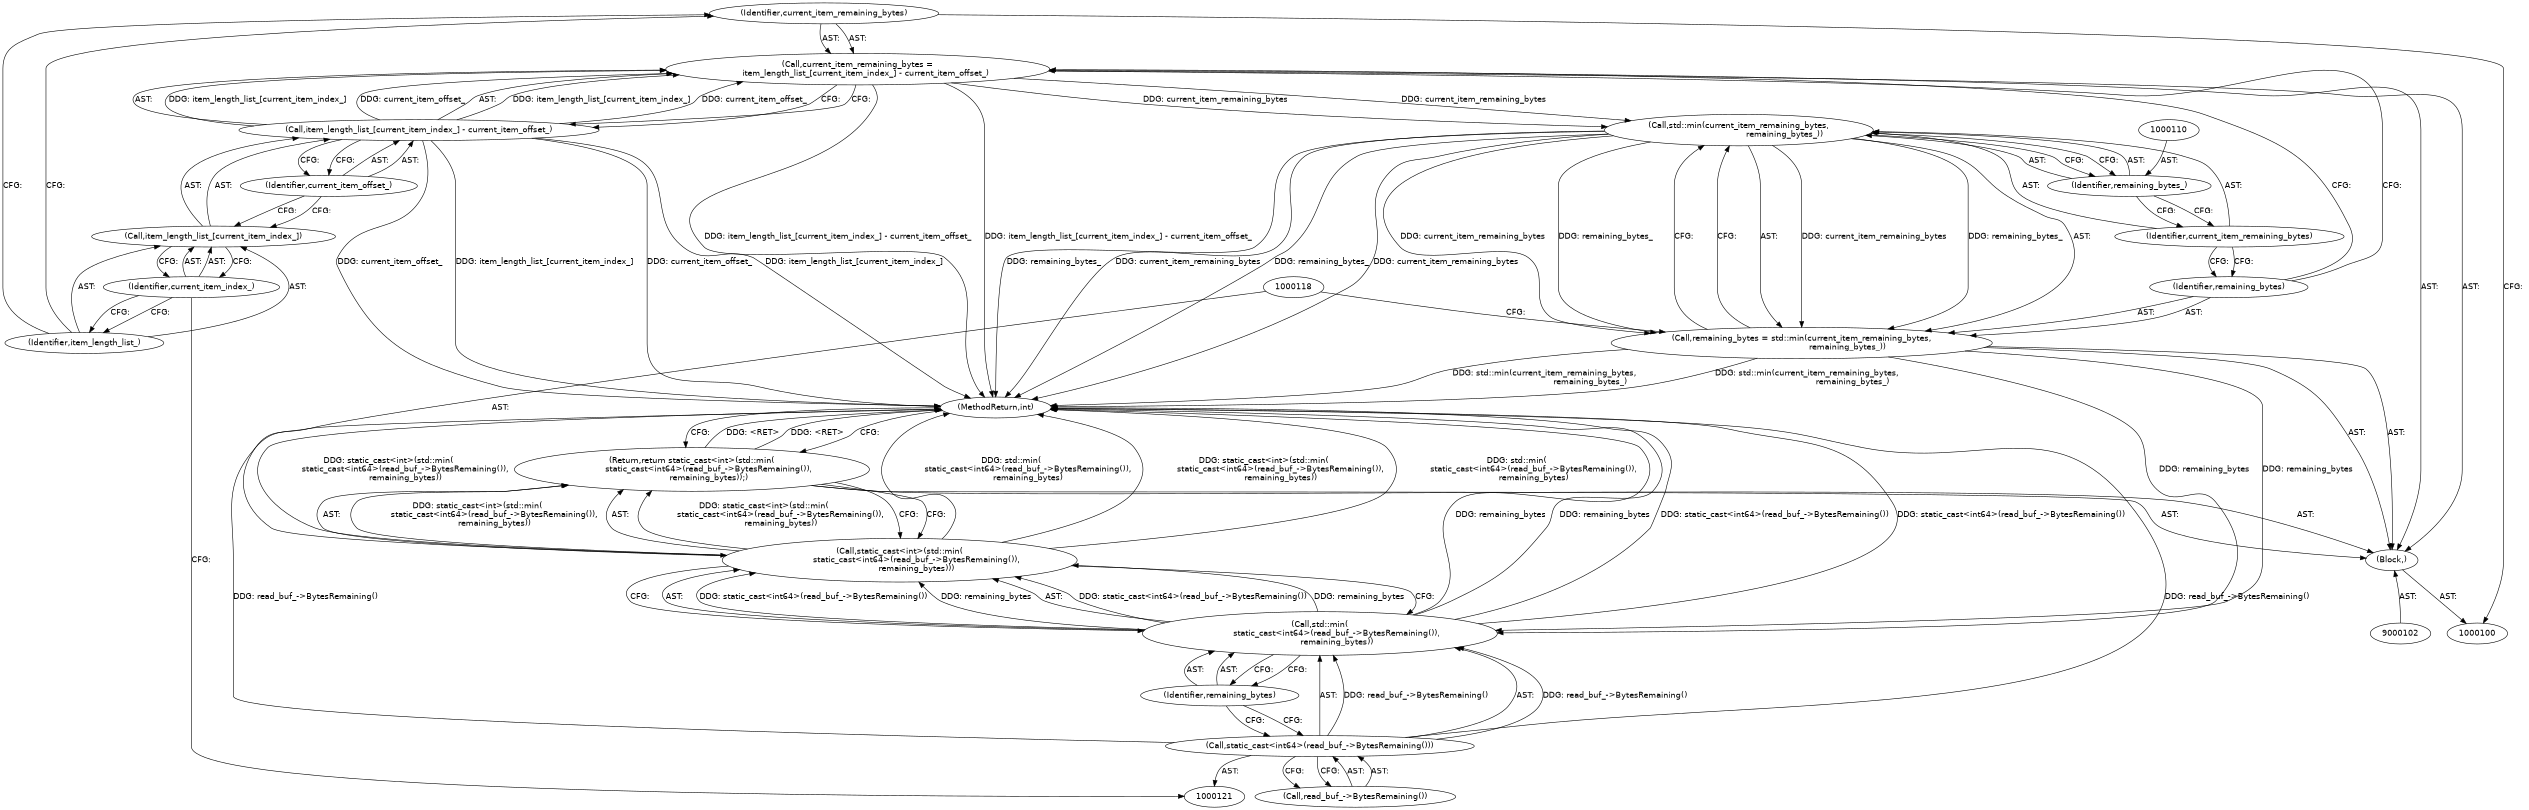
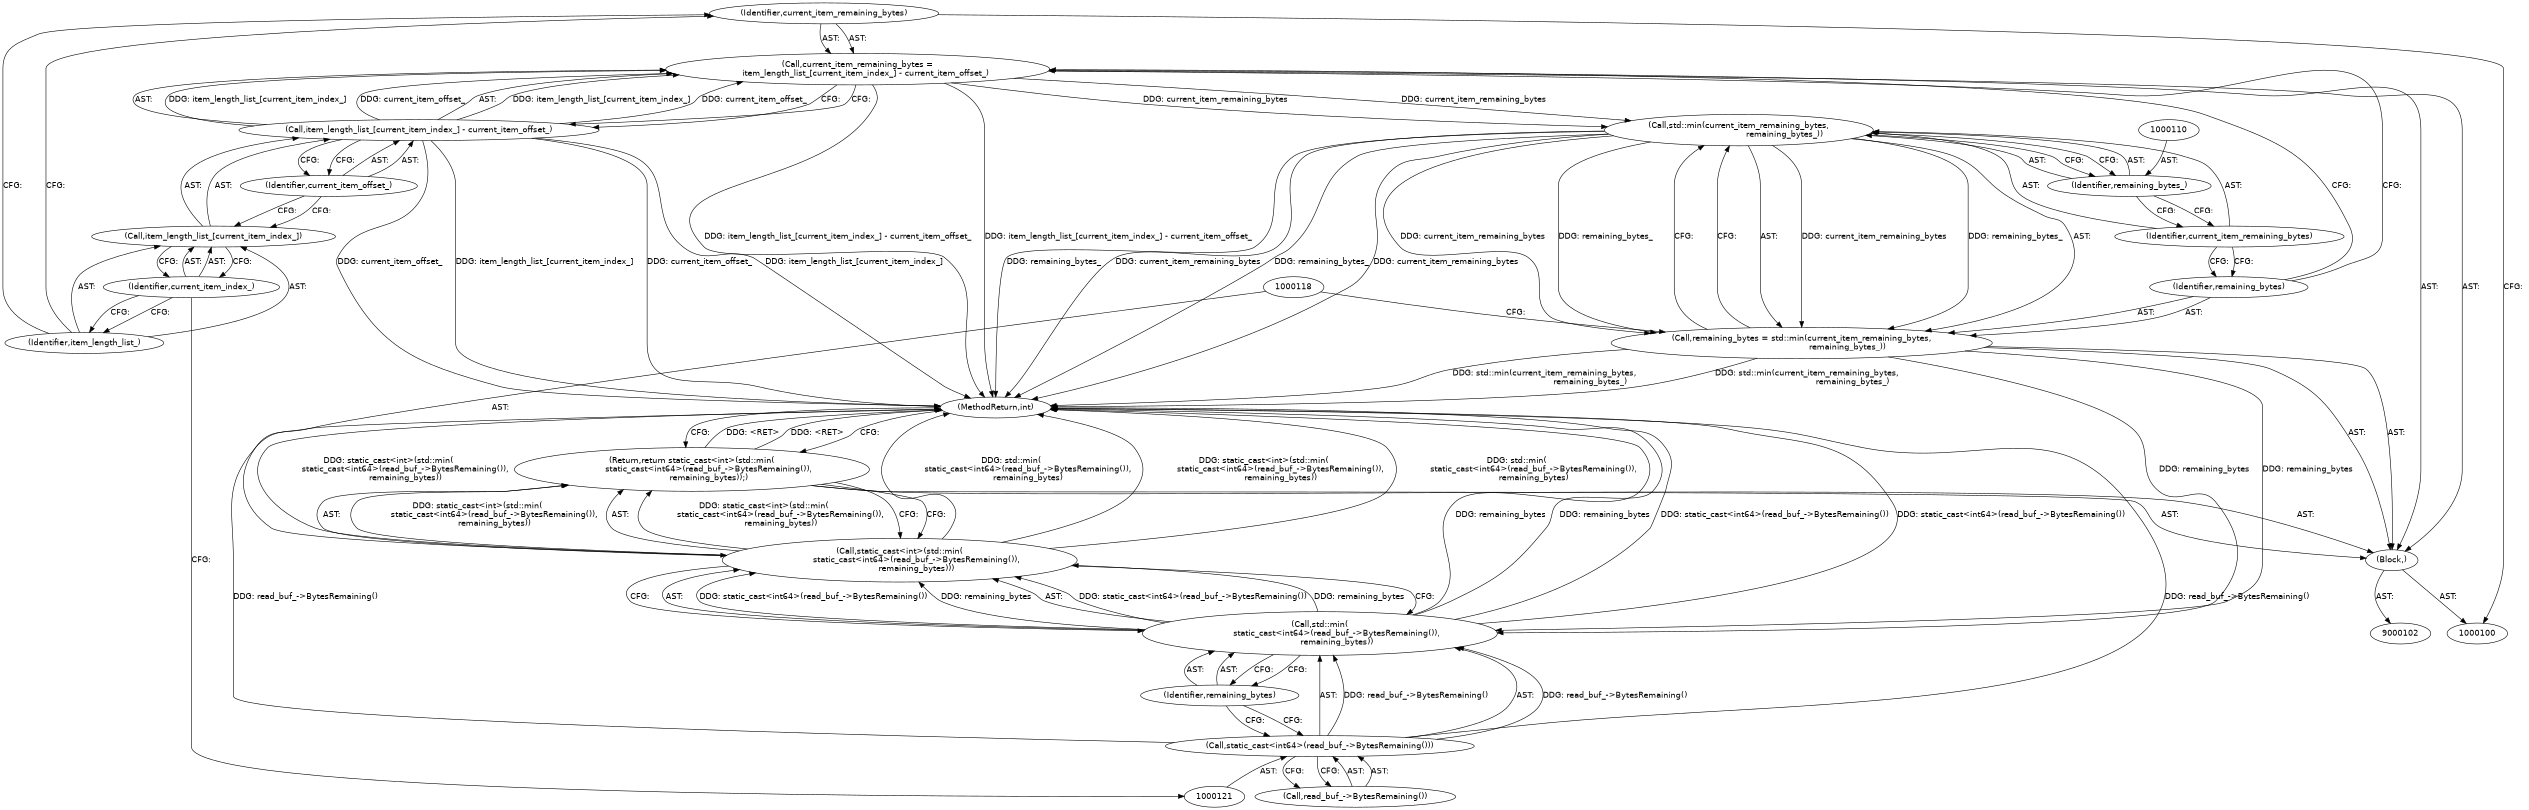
edge "9000102" -> "(Block,)": reversed
edge "(Call,static_cast<int64>(read_buf_->BytesRemaining()))" -> "1000121": reversed
